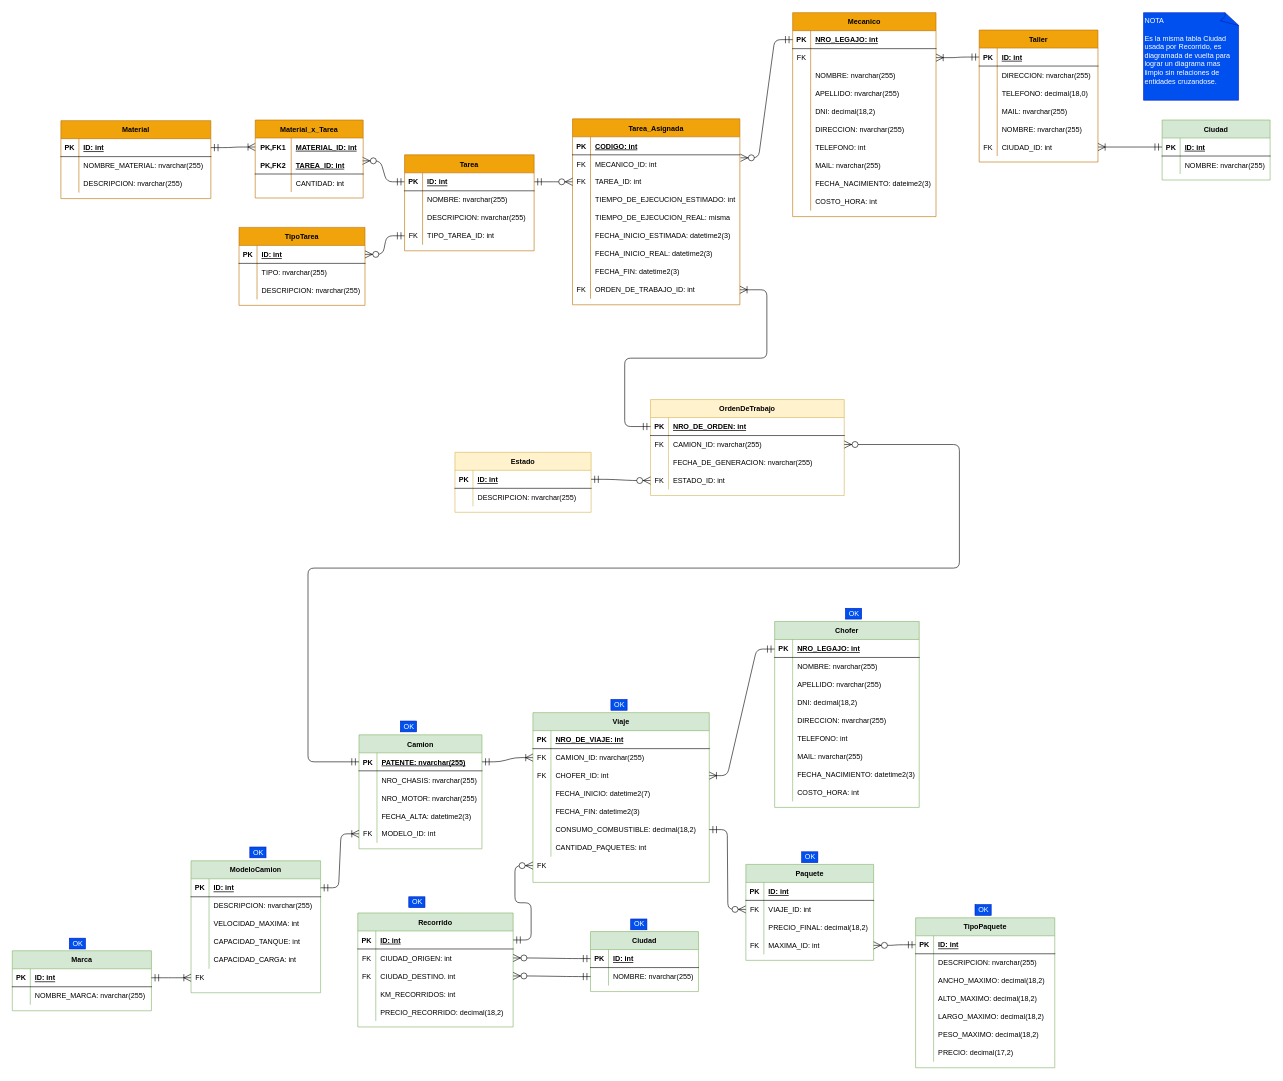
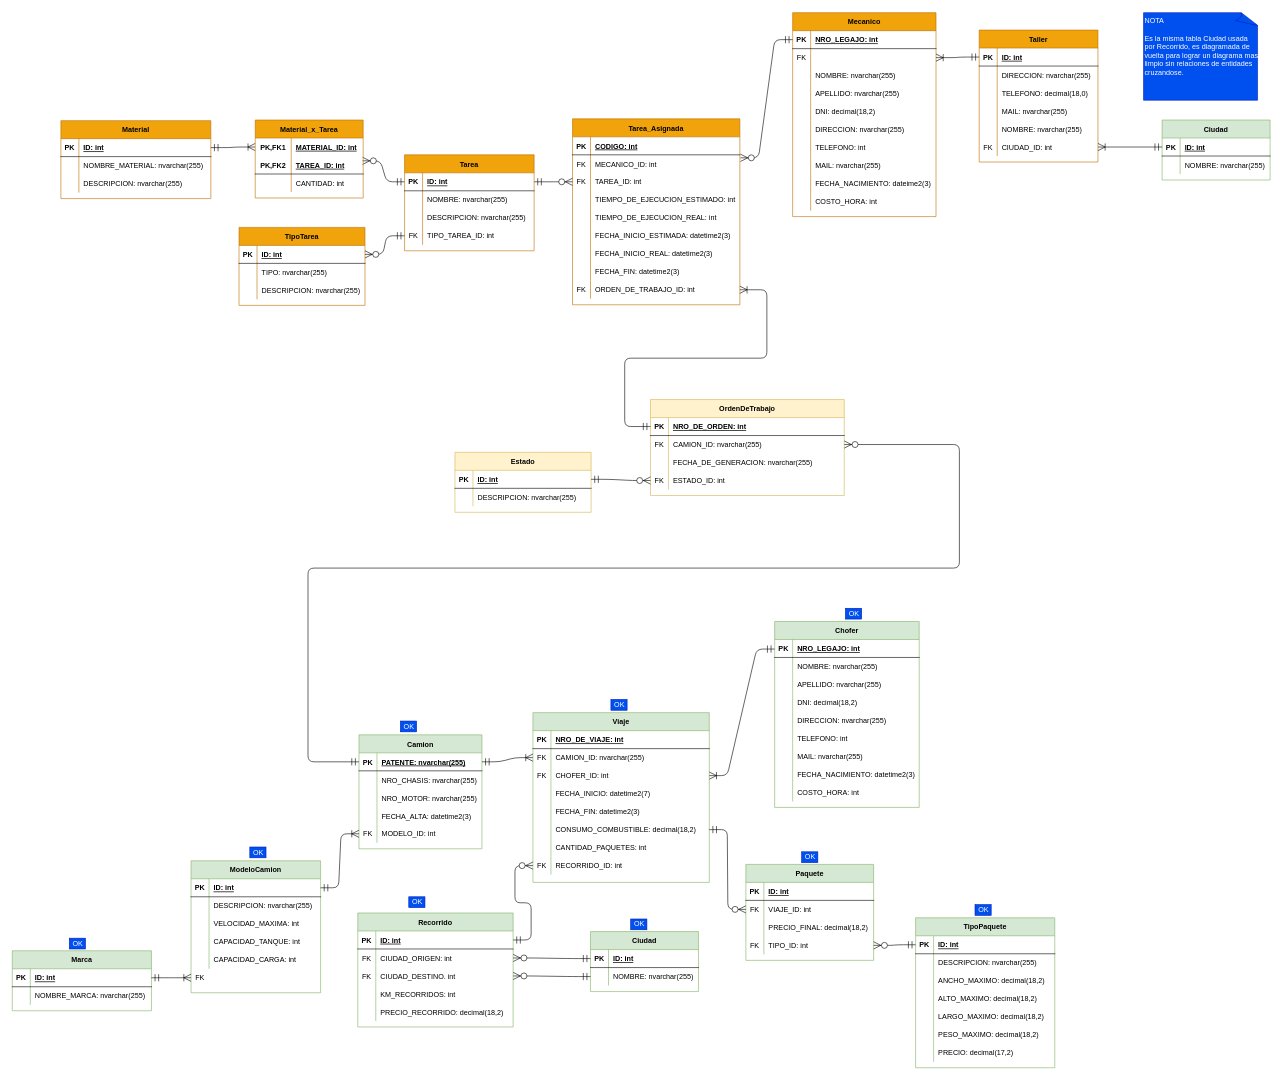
node "NOTA Es la misma tabla Ciudad usada por Recorrido, es diagramada de vuelta para lograr un diagrama mas limpio sin relaciones de entidades cruzandose.": size 96x88 -> 115x88
node "TIEMPO_DE_EJECUCION_REAL: misma": label "TIEMPO_DE_EJECUCION_REAL: misma" -> "TIEMPO_DE_EJECUCION_REAL: int"
node "RECORRIDO_ID: int": added
node "MAXIMA_ID: int": label "MAXIMA_ID: int" -> "TIPO_ID: int"
